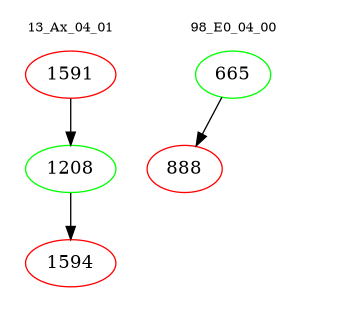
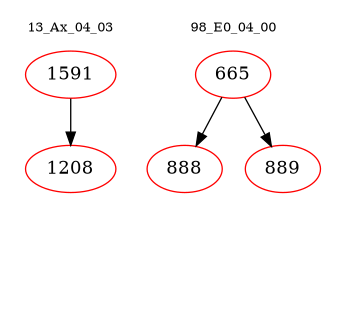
cluster "13_Ax_04_01": label "13_Ax_04_01" -> "13_Ax_04_03"
node "665": color green -> red
node "1208": color green -> red
node "889": added
node "1594": removed
